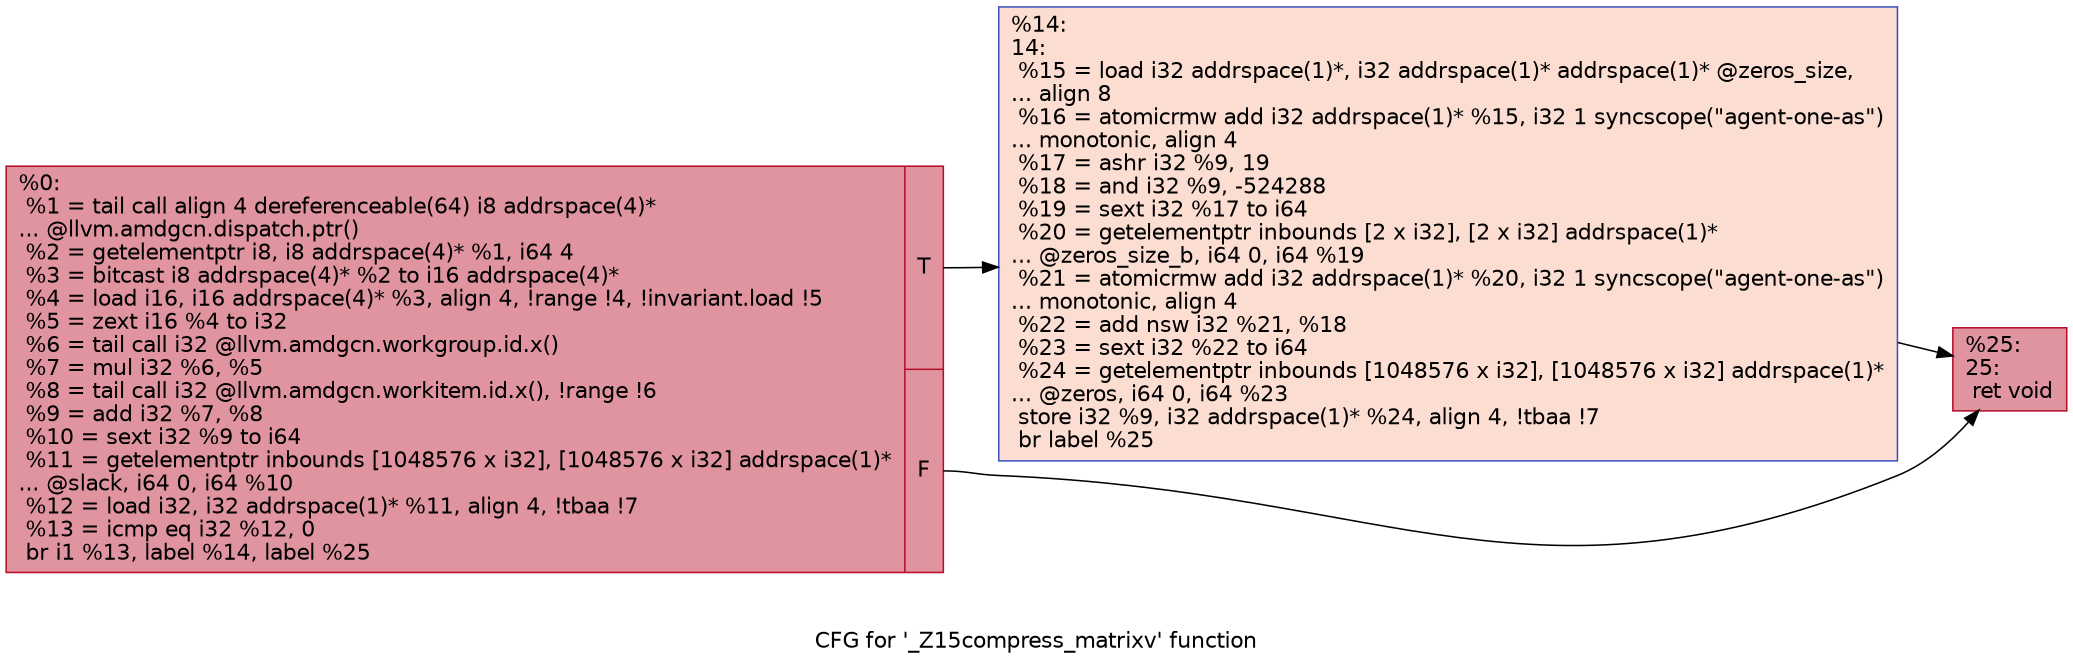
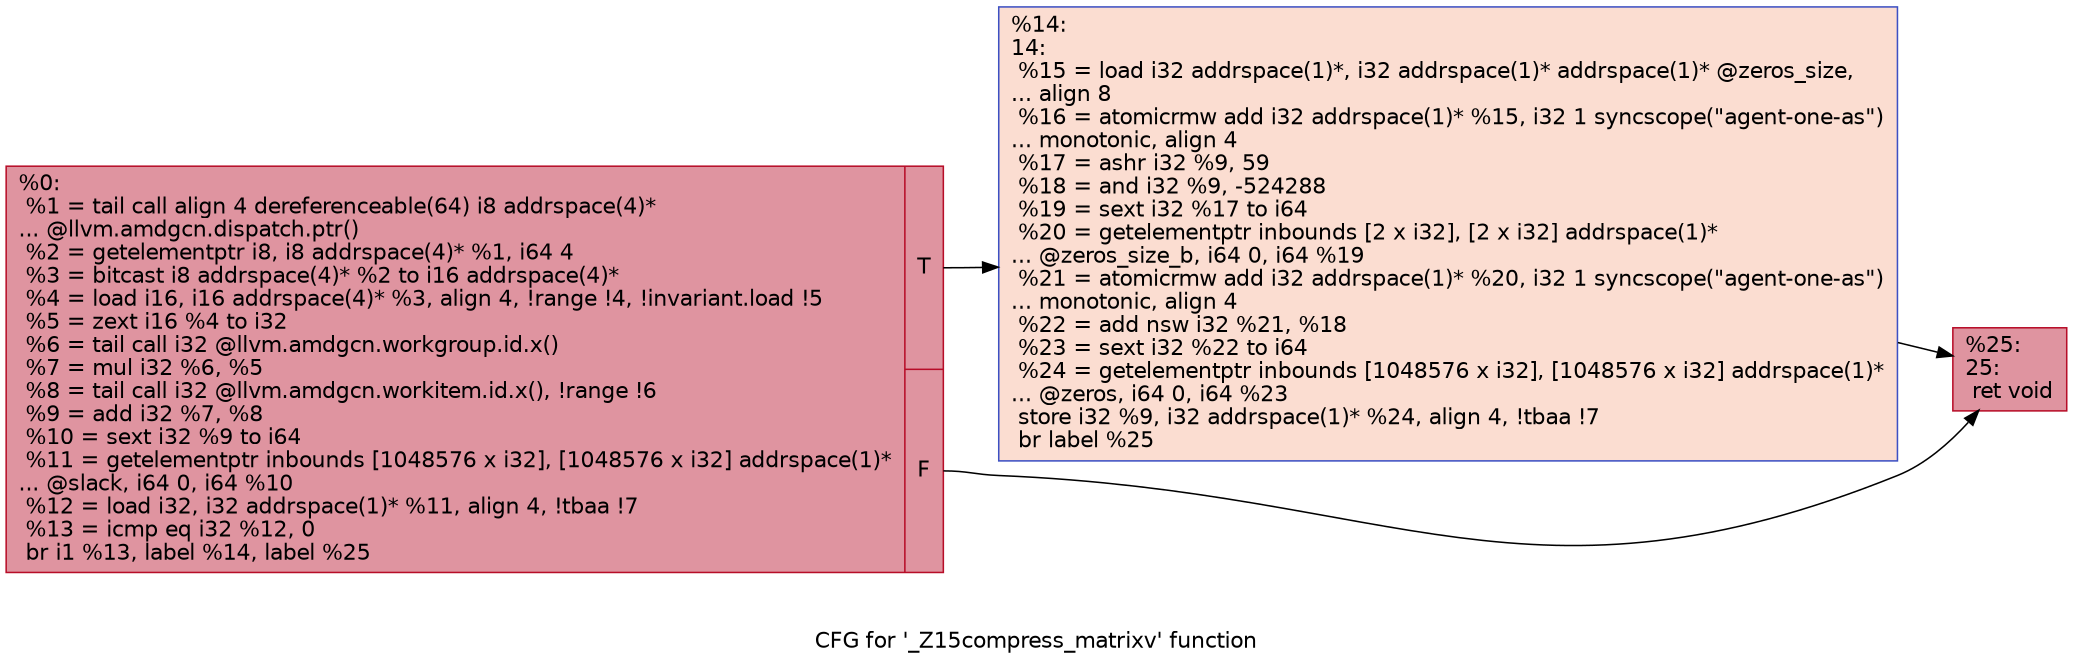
node "%14:": text "%17 = ashr i32 %9, 19" -> "%17 = ashr i32 %9, 59"
